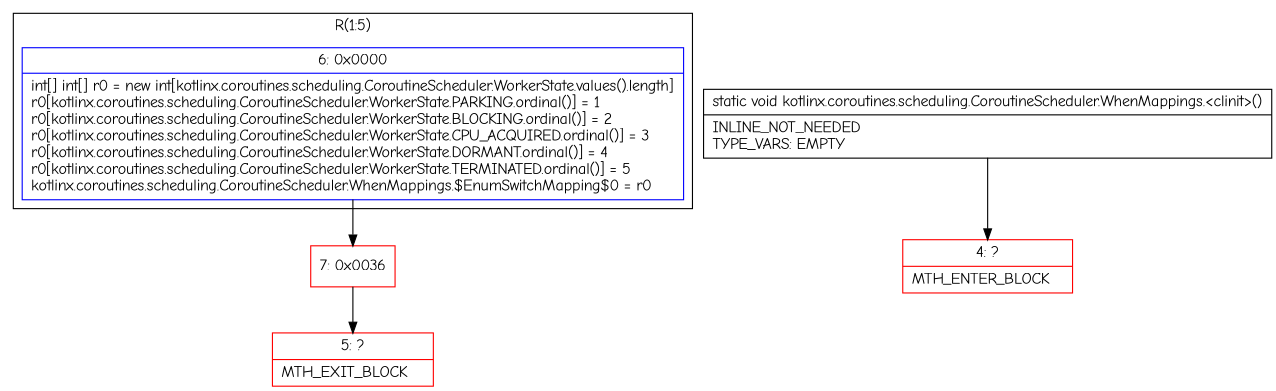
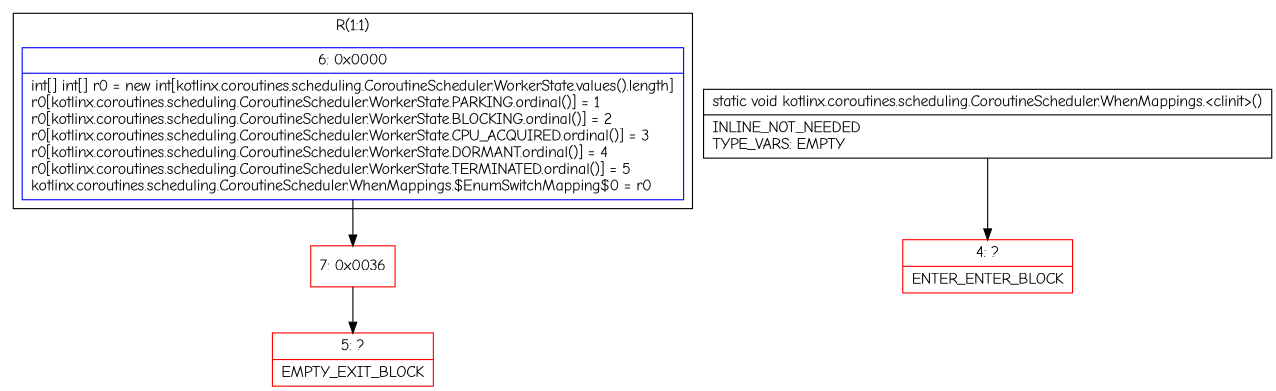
cluster "R(1:5)": label "R(1:5)" -> "R(1:1)"
node "4: ?": text "MTH_ENTER_BLOCK" -> "ENTER_ENTER_BLOCK"
node "5: ?": text "MTH_EXIT_BLOCK" -> "EMPTY_EXIT_BLOCK"
